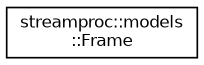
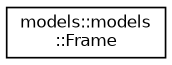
node "streamproc::models ::Frame": label "streamproc::models ::Frame" -> "models::models ::Frame"
